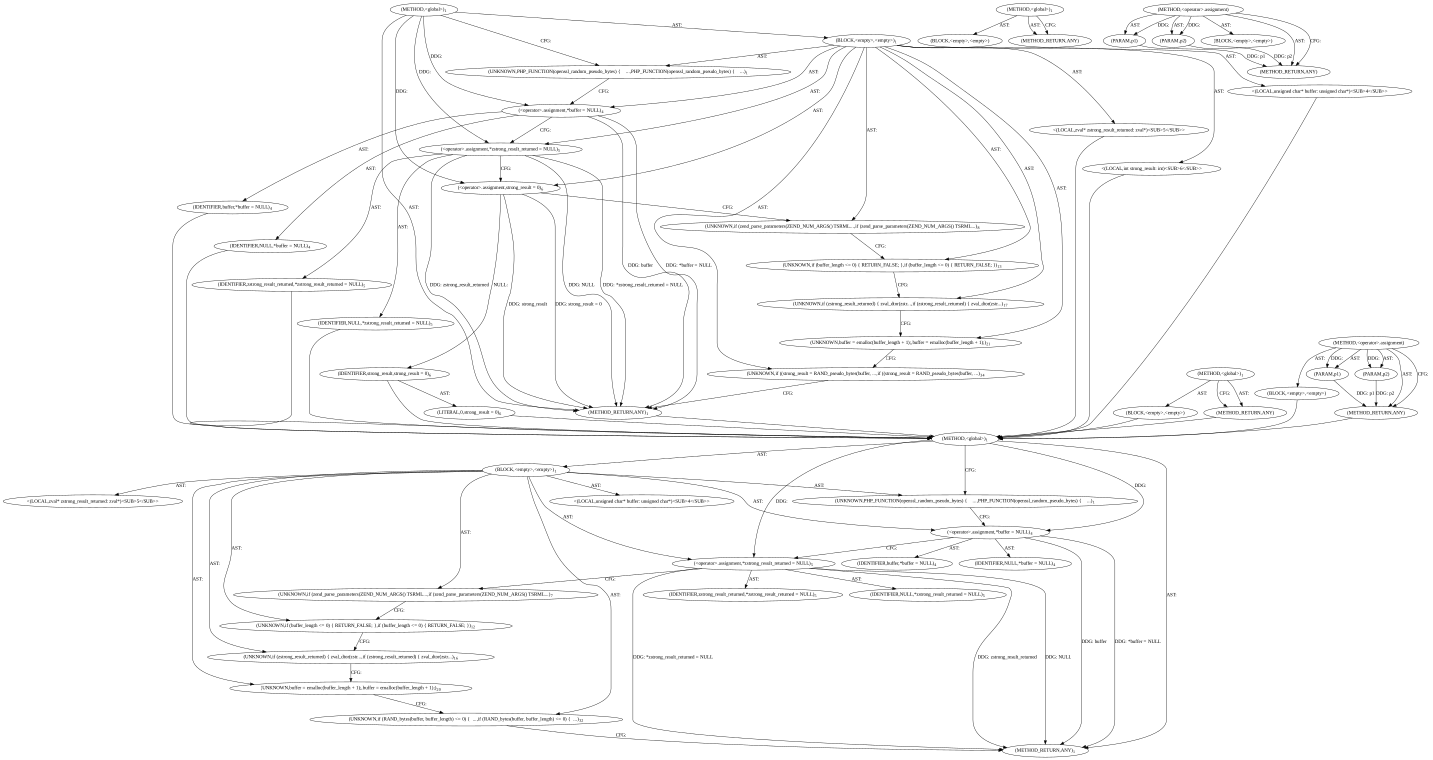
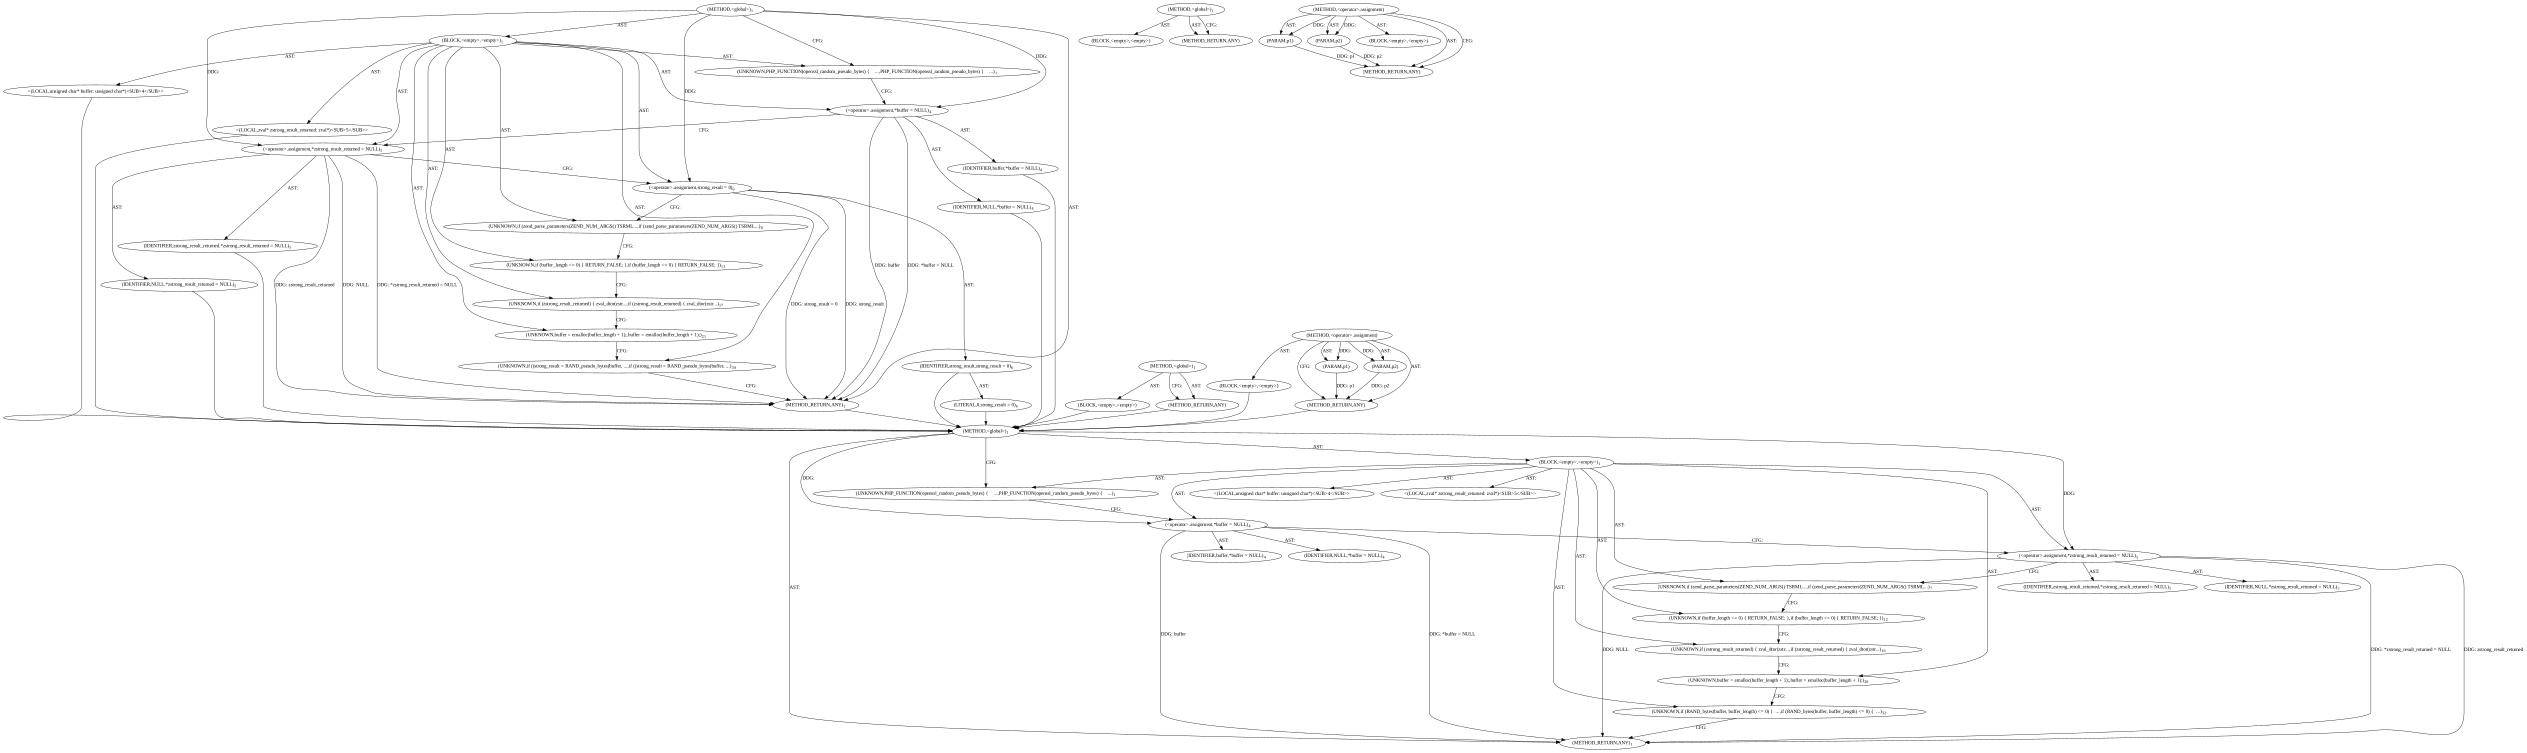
node "<(LOCAL,int strong_result: int)<SUB>6</SUB>>": removed
edge "(<operator>.assignment,strong_result = 0)" -> "(IDENTIFIER,strong_result,strong_result = 0)": label "NULL: " -> "AST: "
